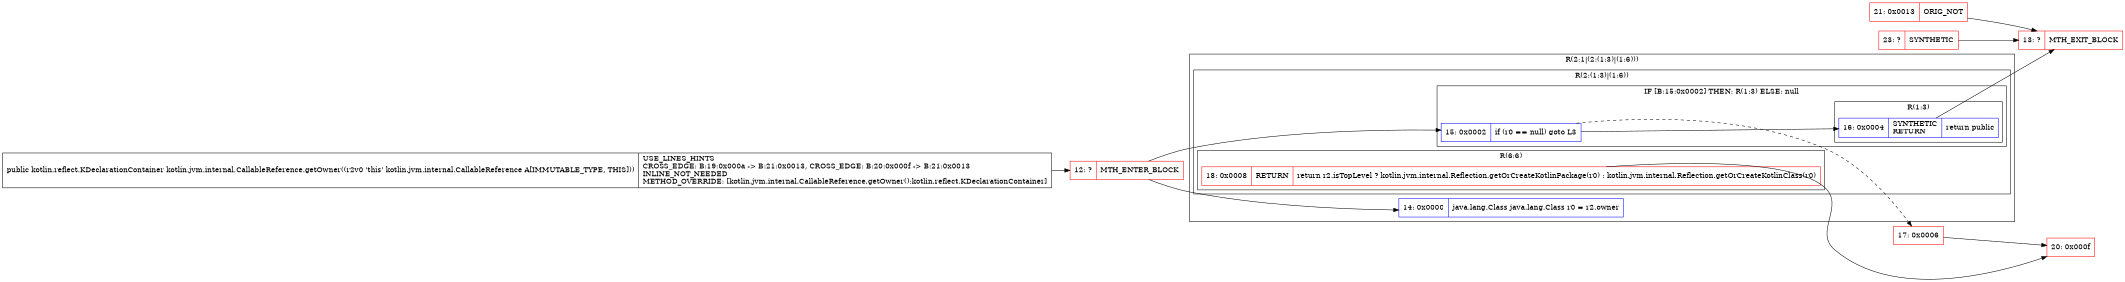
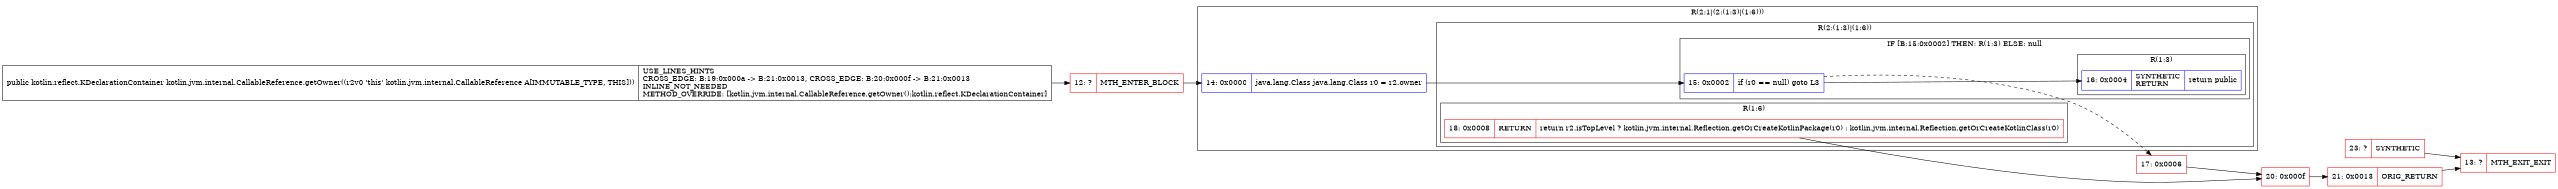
node "21: 0x0013": text "ORIG_NOT" -> "ORIG_RETURN"
node "13: ?": text "MTH_EXIT_BLOCK" -> "MTH_EXIT_EXIT"
edge "16: 0x0004" -> "13: ?": removed
edge "12: ?" -> "15: 0x0002": now "14: 0x0000" -> "15: 0x0002"
cluster "R(6:6)": label "R(6:6)" -> "R(1:6)"
edge "20: 0x000f" -> "21: 0x0013": added
